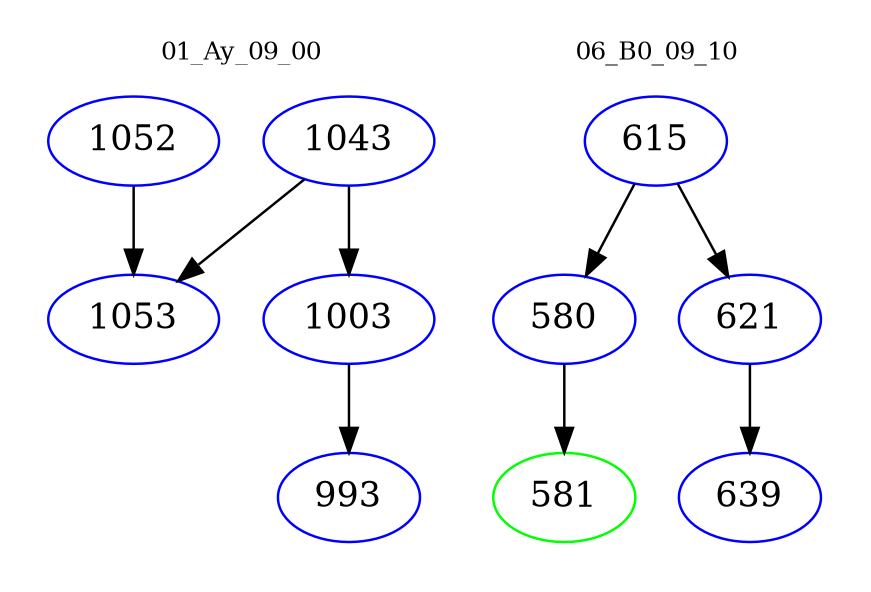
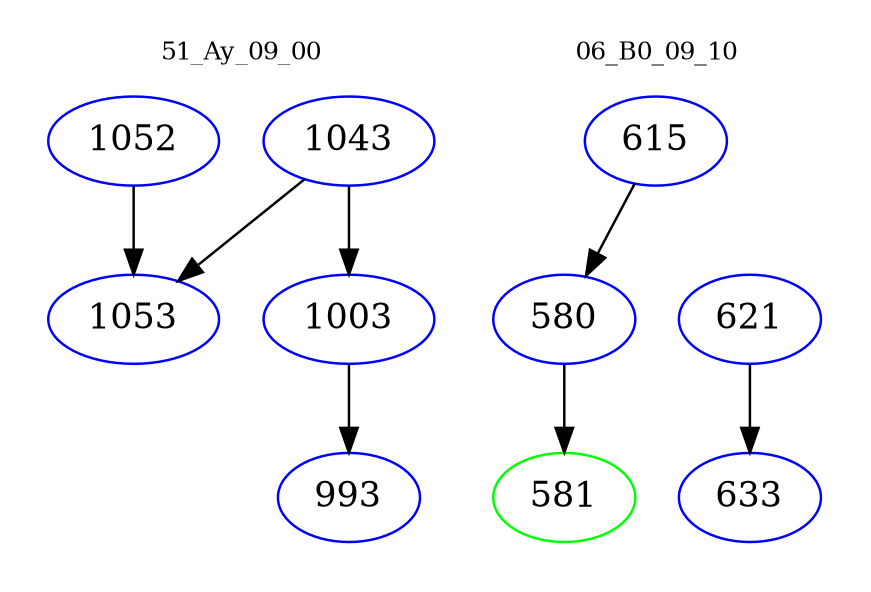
cluster "01_Ay_09_00": label "01_Ay_09_00" -> "51_Ay_09_00"
edge "615" -> "621": removed
node "639": label "639" -> "633"
